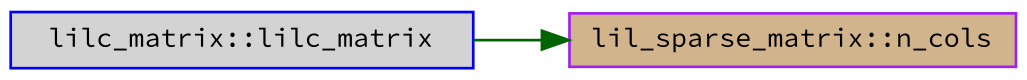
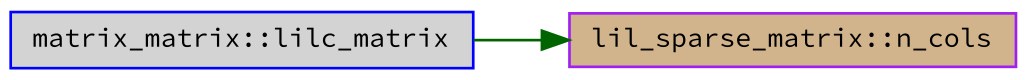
node "lilc_matrix::lilc_matrix": label "lilc_matrix::lilc_matrix" -> "matrix_matrix::lilc_matrix"
